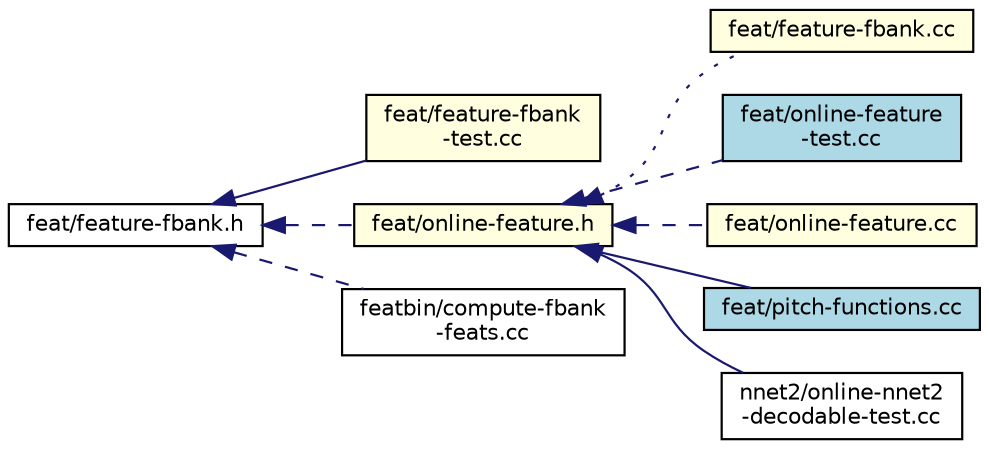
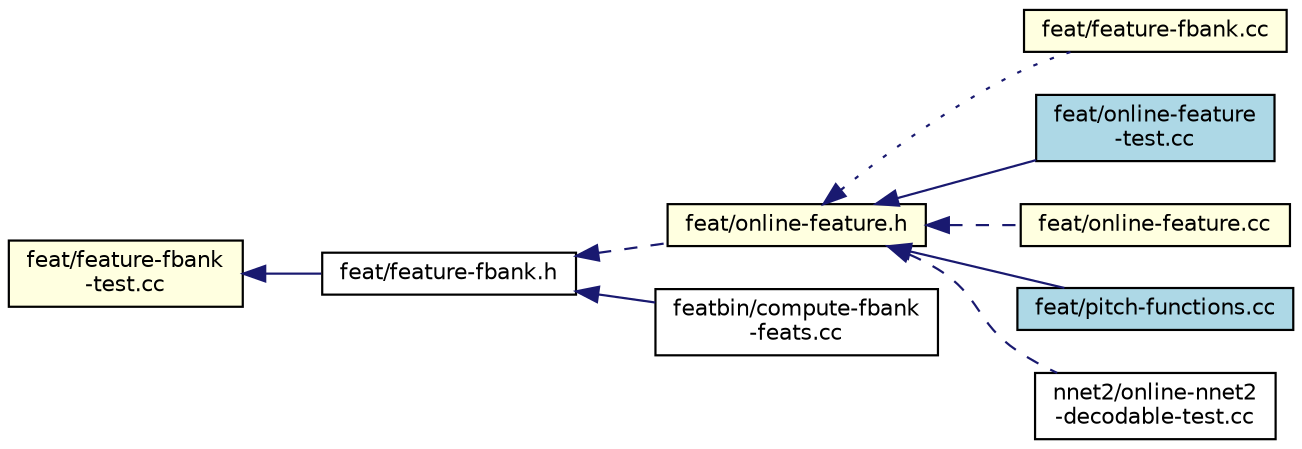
edge "feat/feature-fbank -test.cc" -> "feat/feature-fbank.h": reversed
edge "feat/online-feature -test.cc" -> "feat/online-feature.h": style dashed -> solid
edge "featbin/compute-fbank -feats.cc" -> "feat/feature-fbank.h": style dashed -> solid
edge "nnet2/online-nnet2 -decodable-test.cc" -> "feat/online-feature.h": style solid -> dashed
